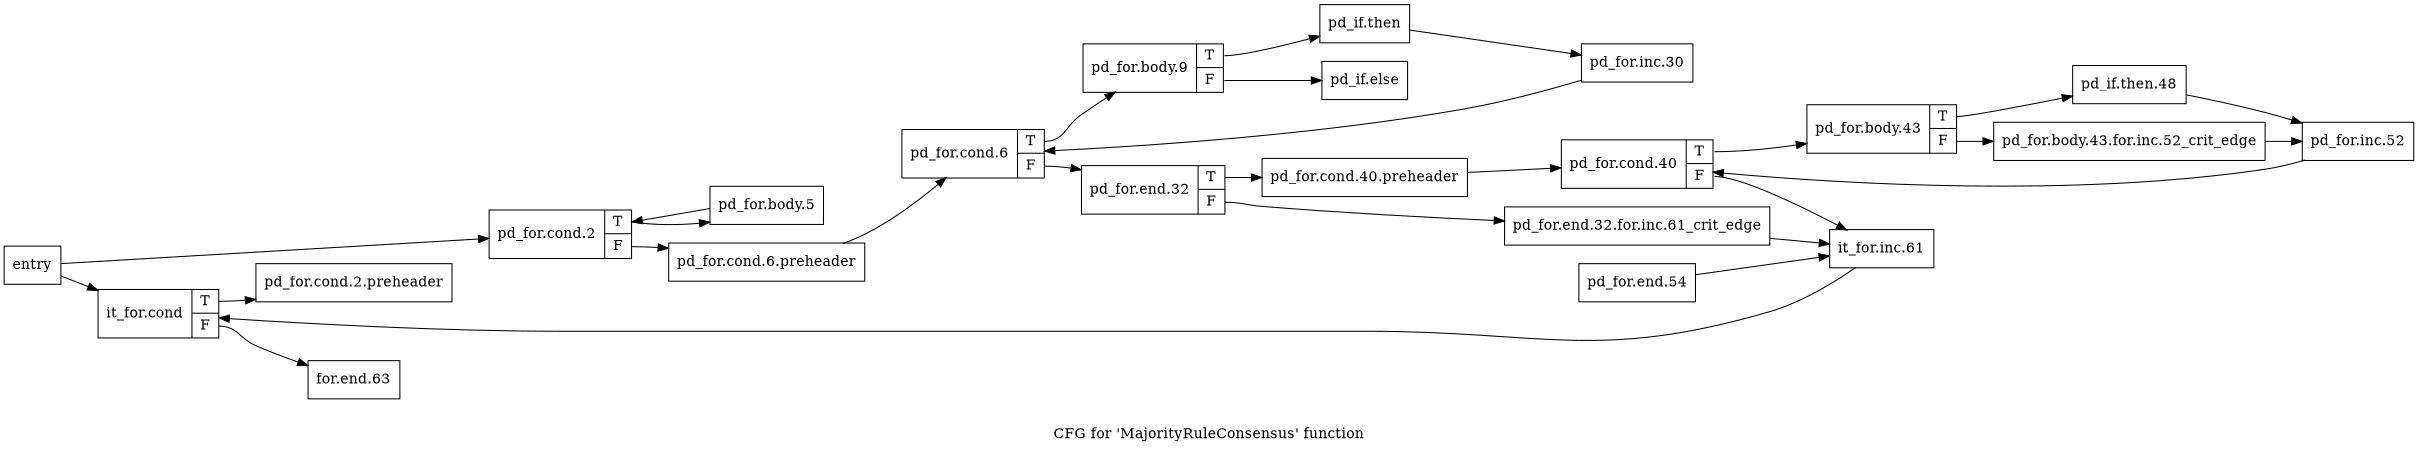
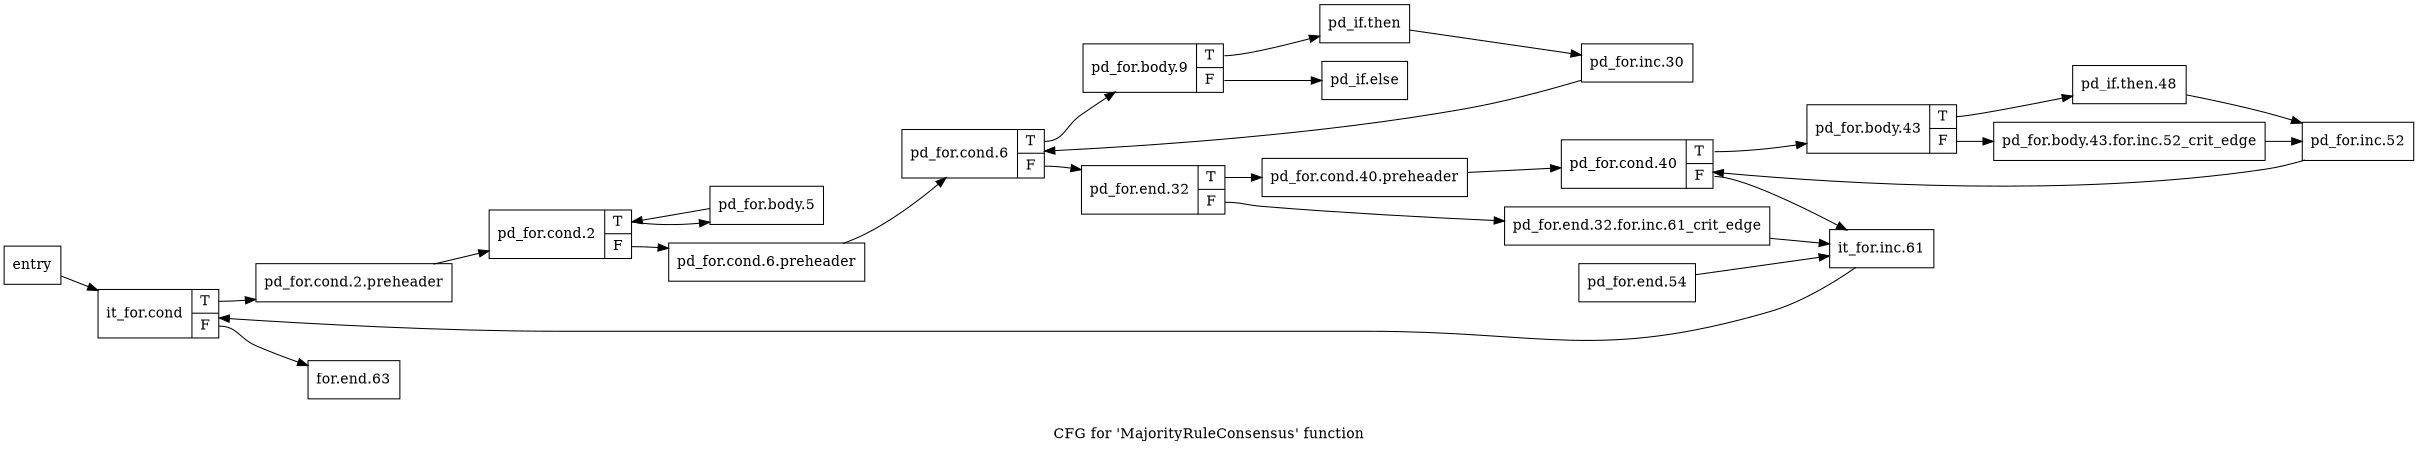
edge "entry" -> "pd_for.cond.2": now "pd_for.cond.2.preheader" -> "pd_for.cond.2"
